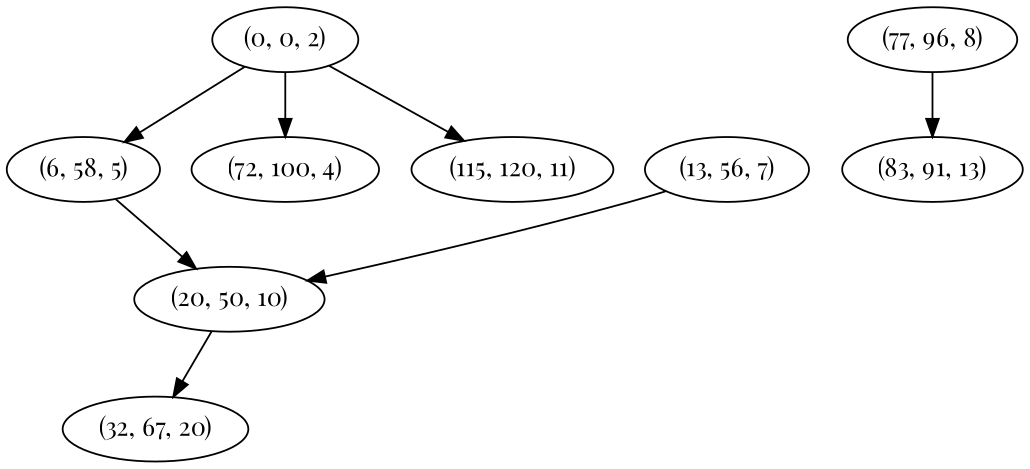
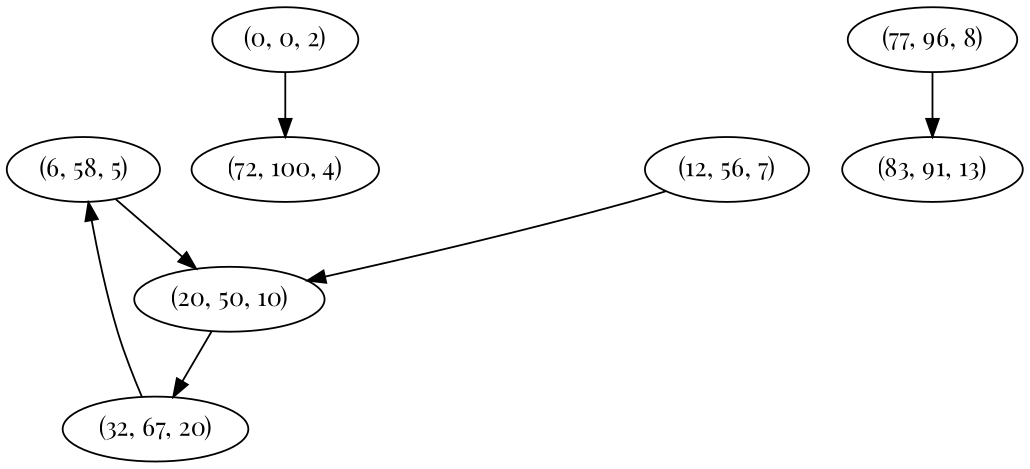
edge "(0, 0, 2)" -> "(6, 58, 5)": now "(32, 67, 20)" -> "(6, 58, 5)"
node "(115, 120, 11)": removed
node "(13, 56, 7)": label "(13, 56, 7)" -> "(12, 56, 7)"
